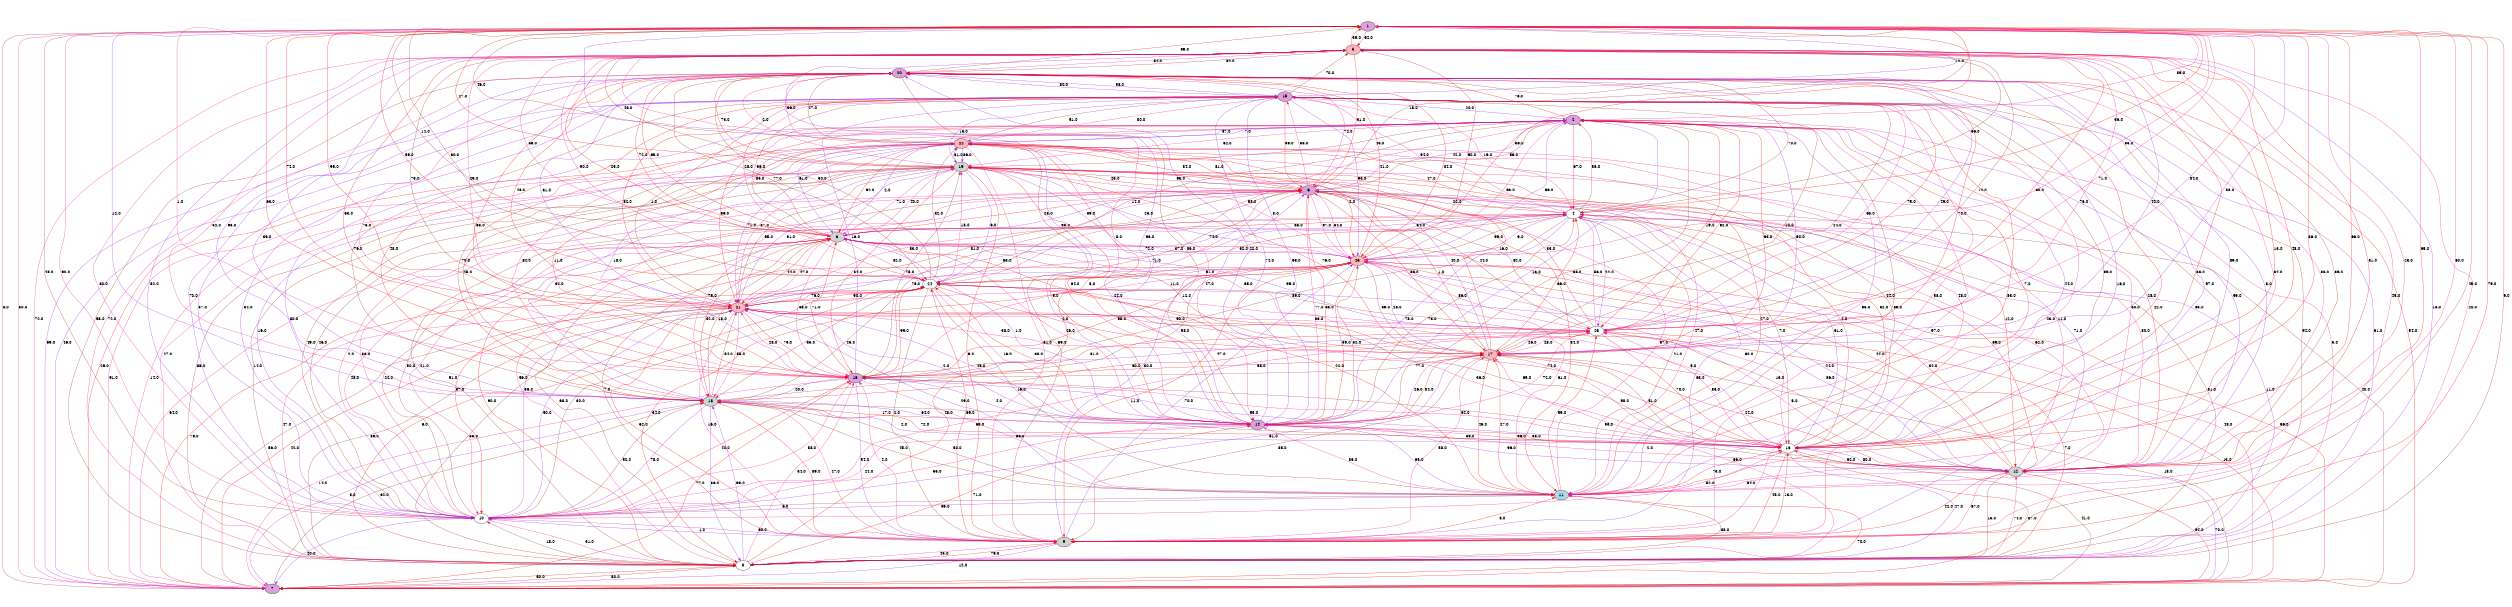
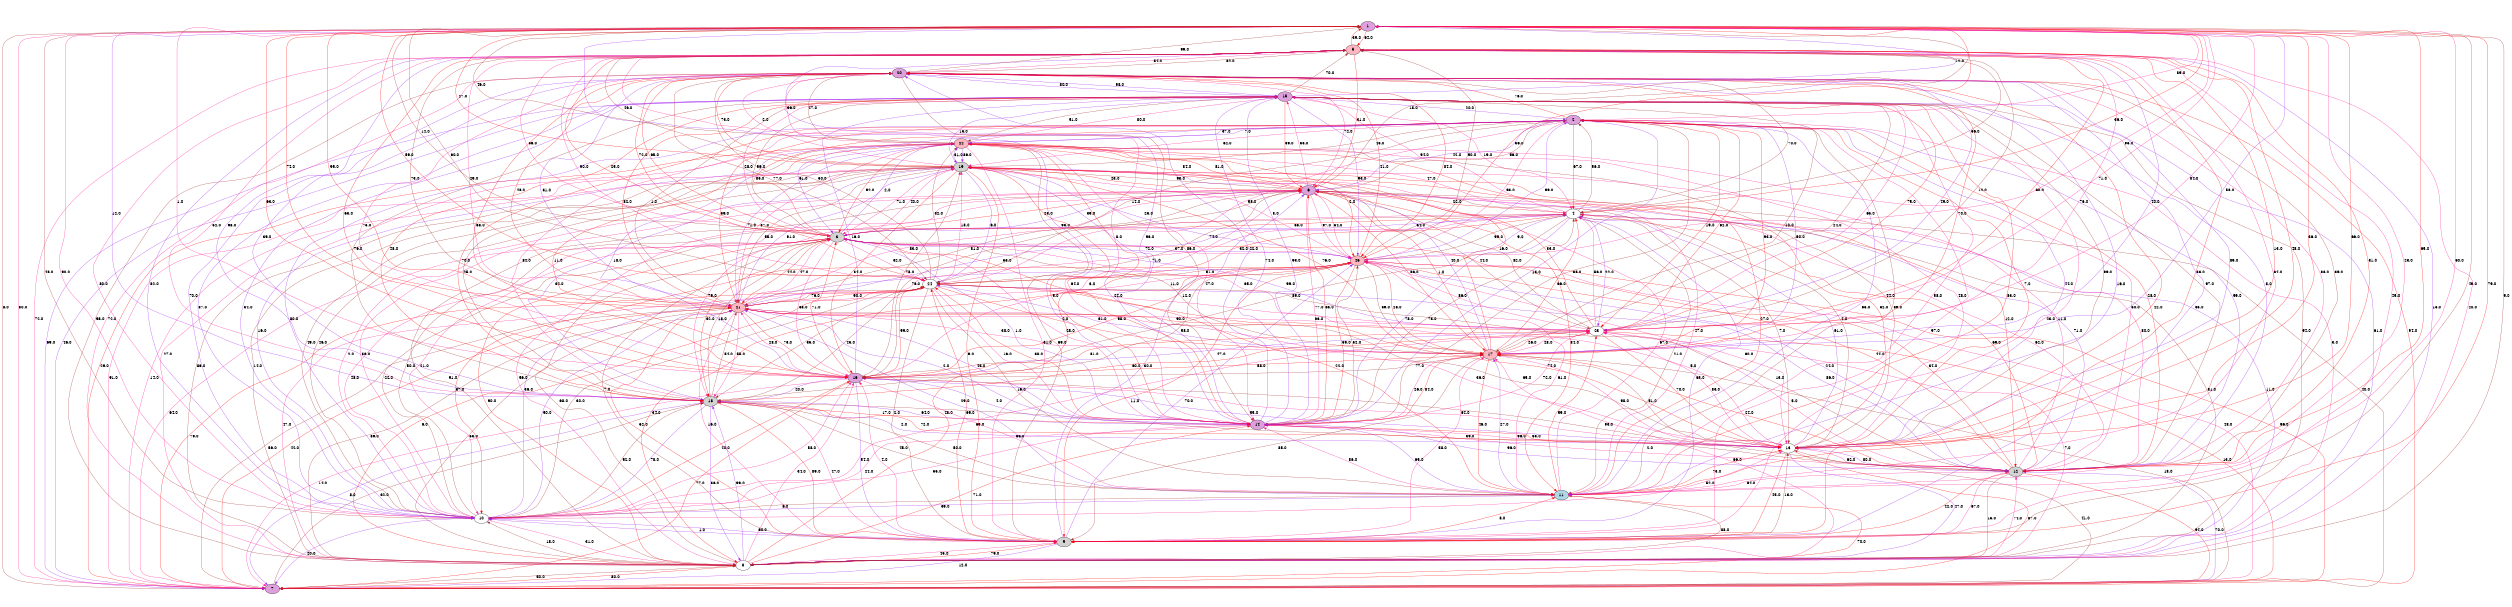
edge "17" -> "25": color purple -> red
edge "11" -> "17": color red -> purple
edge "17" -> "10": now "17" -> "24"
edge "8" -> "23": color red -> deeppink
